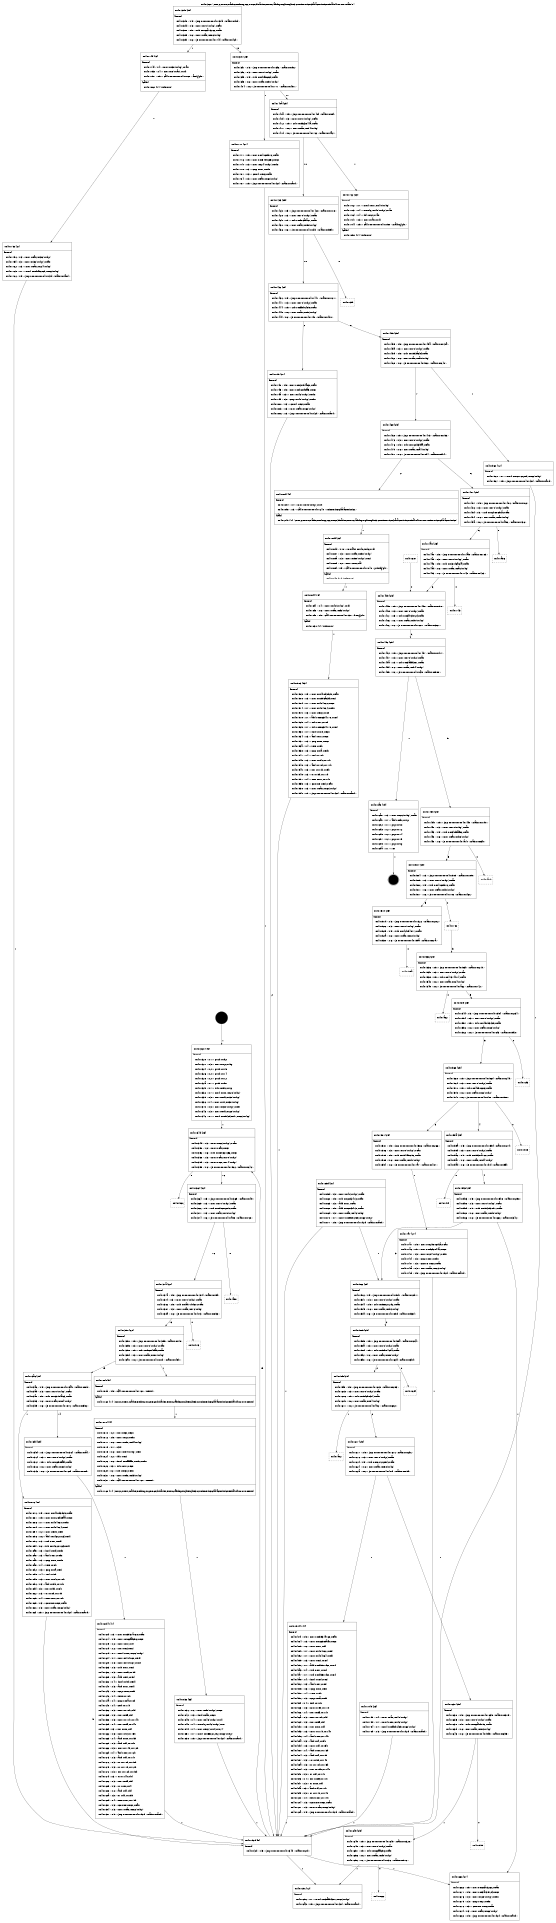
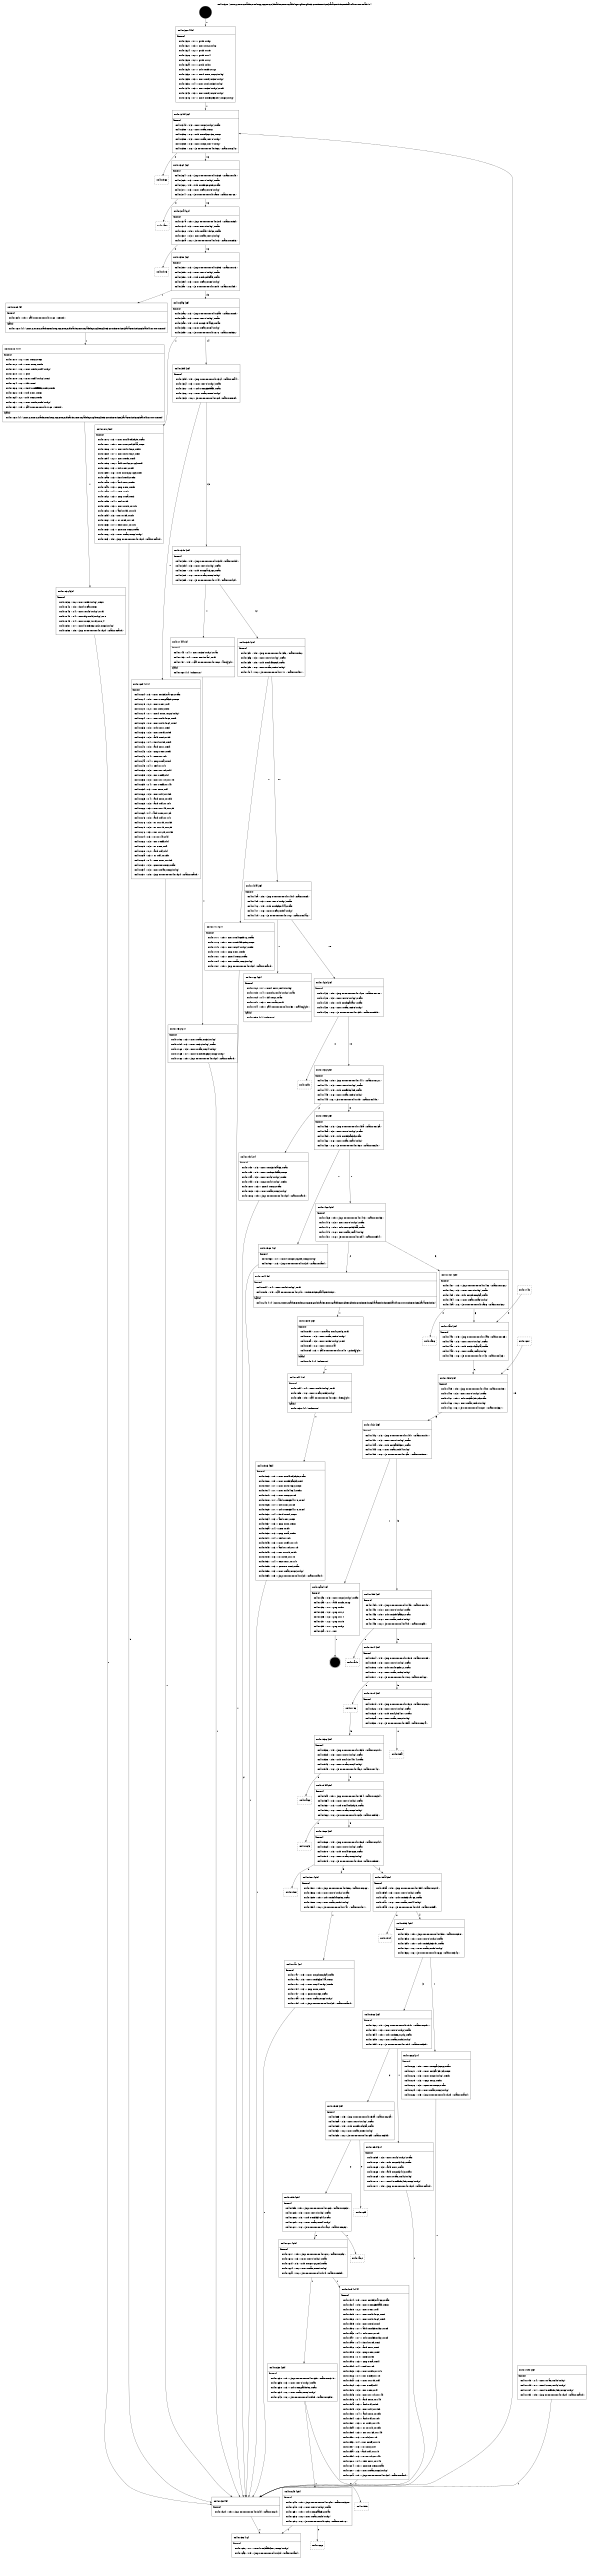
edge "0x4013bf [25]" -> "0x4013d8 [25]": added, label "13"
edge "0x4014a0 [25]" -> "0x401743": reversed
edge "0x40185d [31]" -> "0x4015cc [25]": reversed
edge "0x401d2d [5]" -> "0x40166c [27]": reversed
